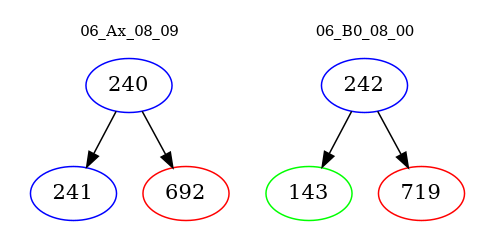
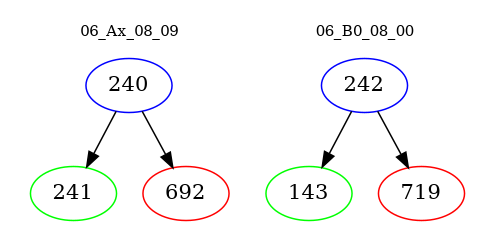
node "241": color blue -> green
